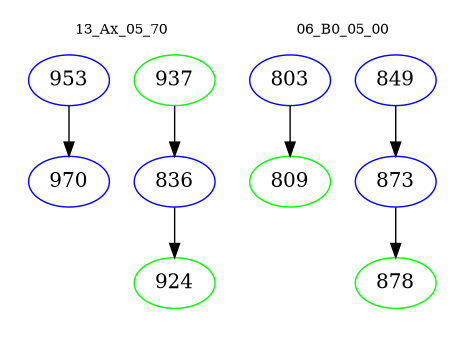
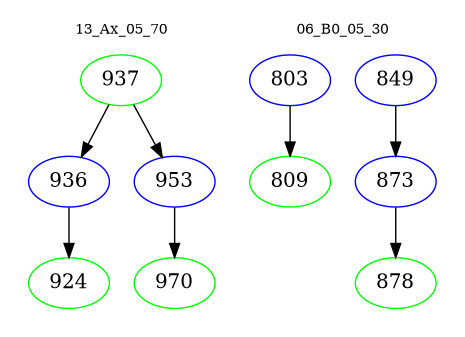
cluster "06_B0_05_00": label "06_B0_05_00" -> "06_B0_05_30"
edge "937" -> "953": added
node "970": color blue -> green
node "836": label "836" -> "936"
